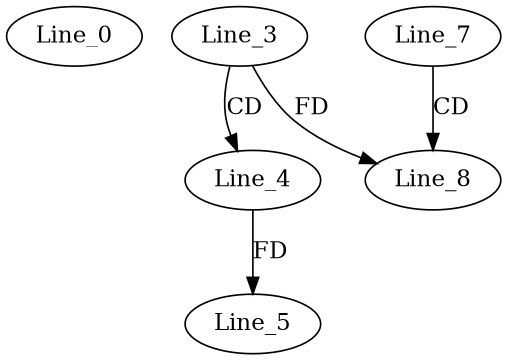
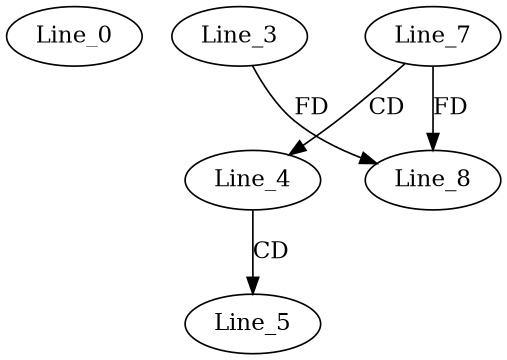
edge "Line_3" -> "Line_4": now "Line_7" -> "Line_4"
edge "Line_7" -> "Line_8": label "CD" -> "FD"
edge "Line_4" -> "Line_5": label "FD" -> "CD"
